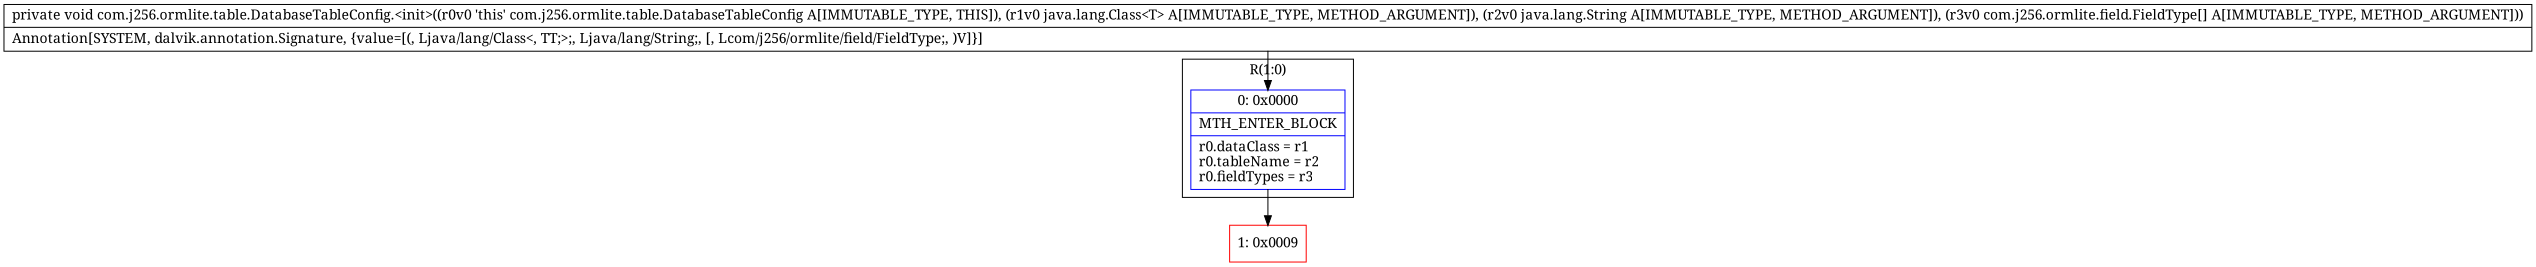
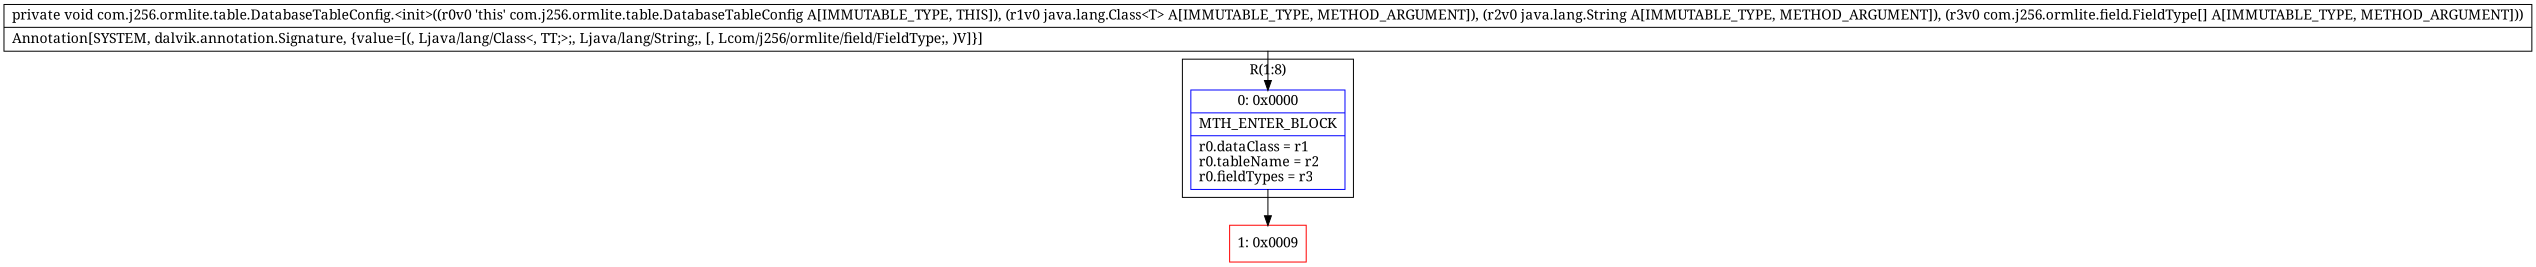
cluster "R(1:0)": label "R(1:0)" -> "R(1:8)"
